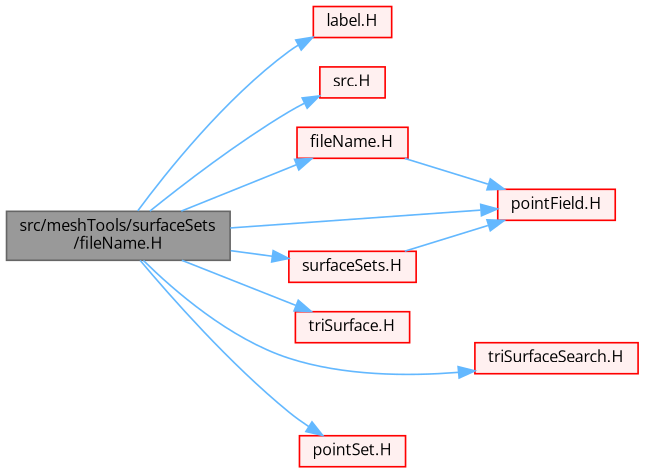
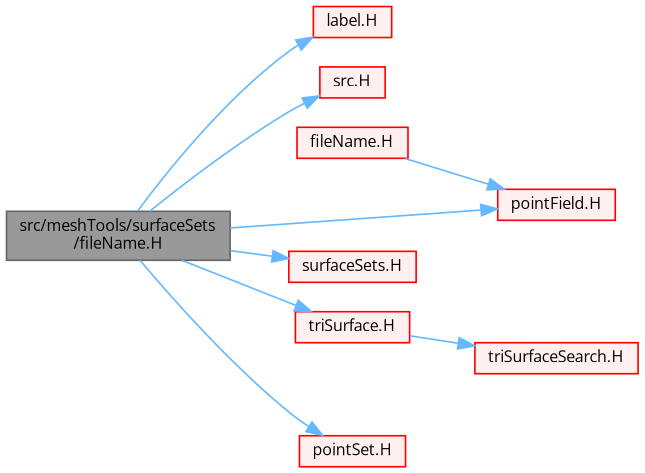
edge "src/meshTools/surfaceSets /fileName.H" -> "fileName.H": removed
edge "surfaceSets.H" -> "pointField.H": removed
edge "src/meshTools/surfaceSets /fileName.H" -> "triSurfaceSearch.H": now "triSurface.H" -> "triSurfaceSearch.H"
